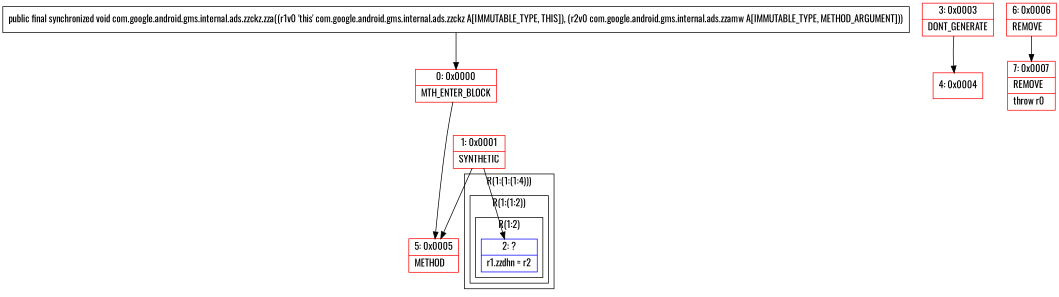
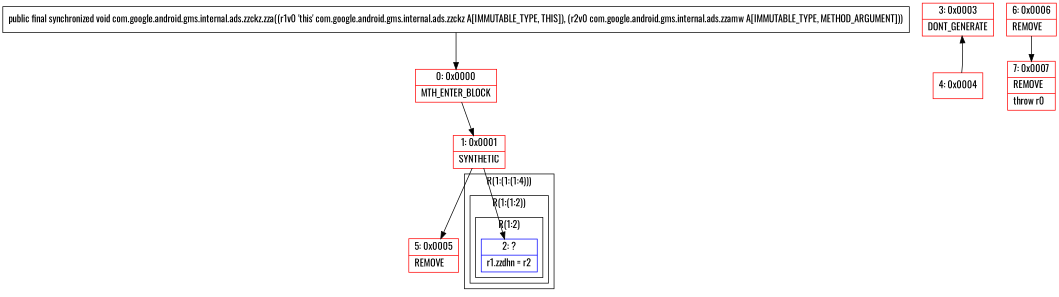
edge "3: 0x0003" -> "4: 0x0004": reversed
edge "0: 0x0000" -> "5: 0x0005": now "0: 0x0000" -> "1: 0x0001"
node "5: 0x0005": text "METHOD" -> "REMOVE"
